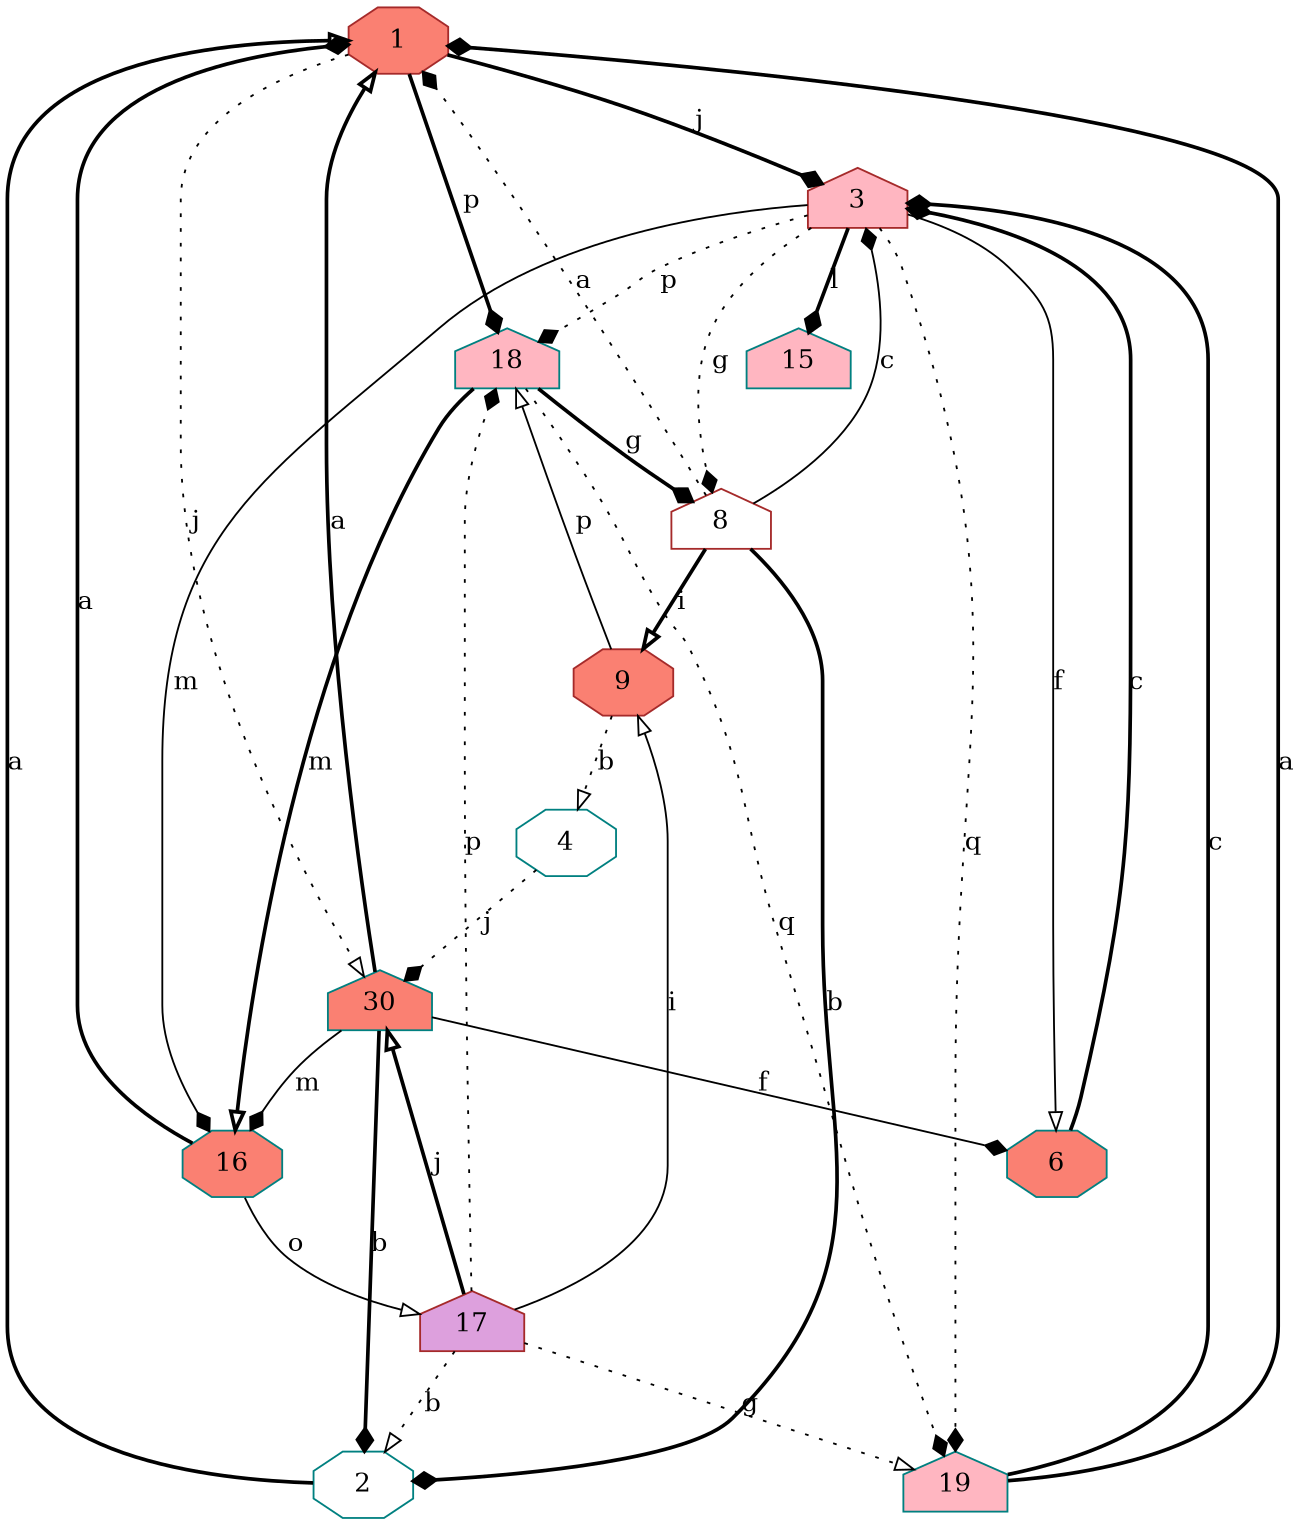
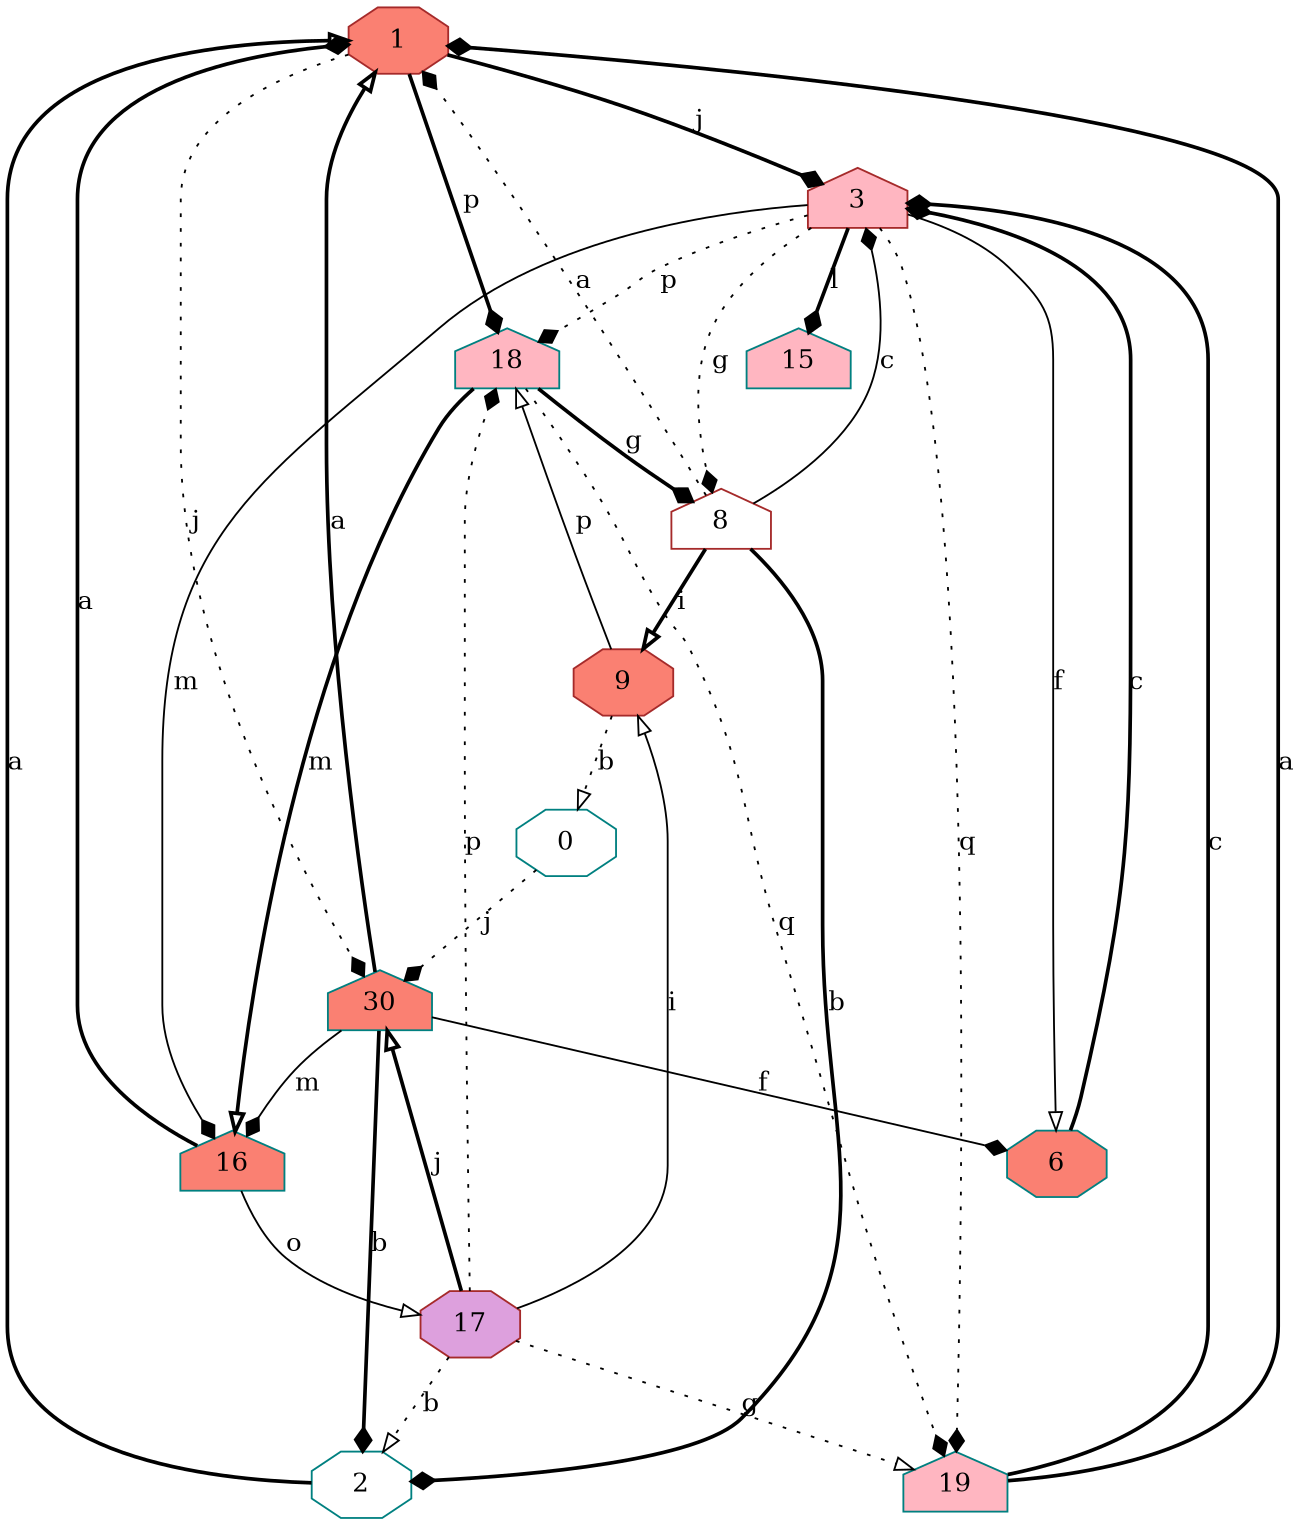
edge "1" -> "30": arrowhead onormal -> diamond
node "4": label "4" -> "0"
node "16": shape octagon -> house
node "17": shape house -> octagon
